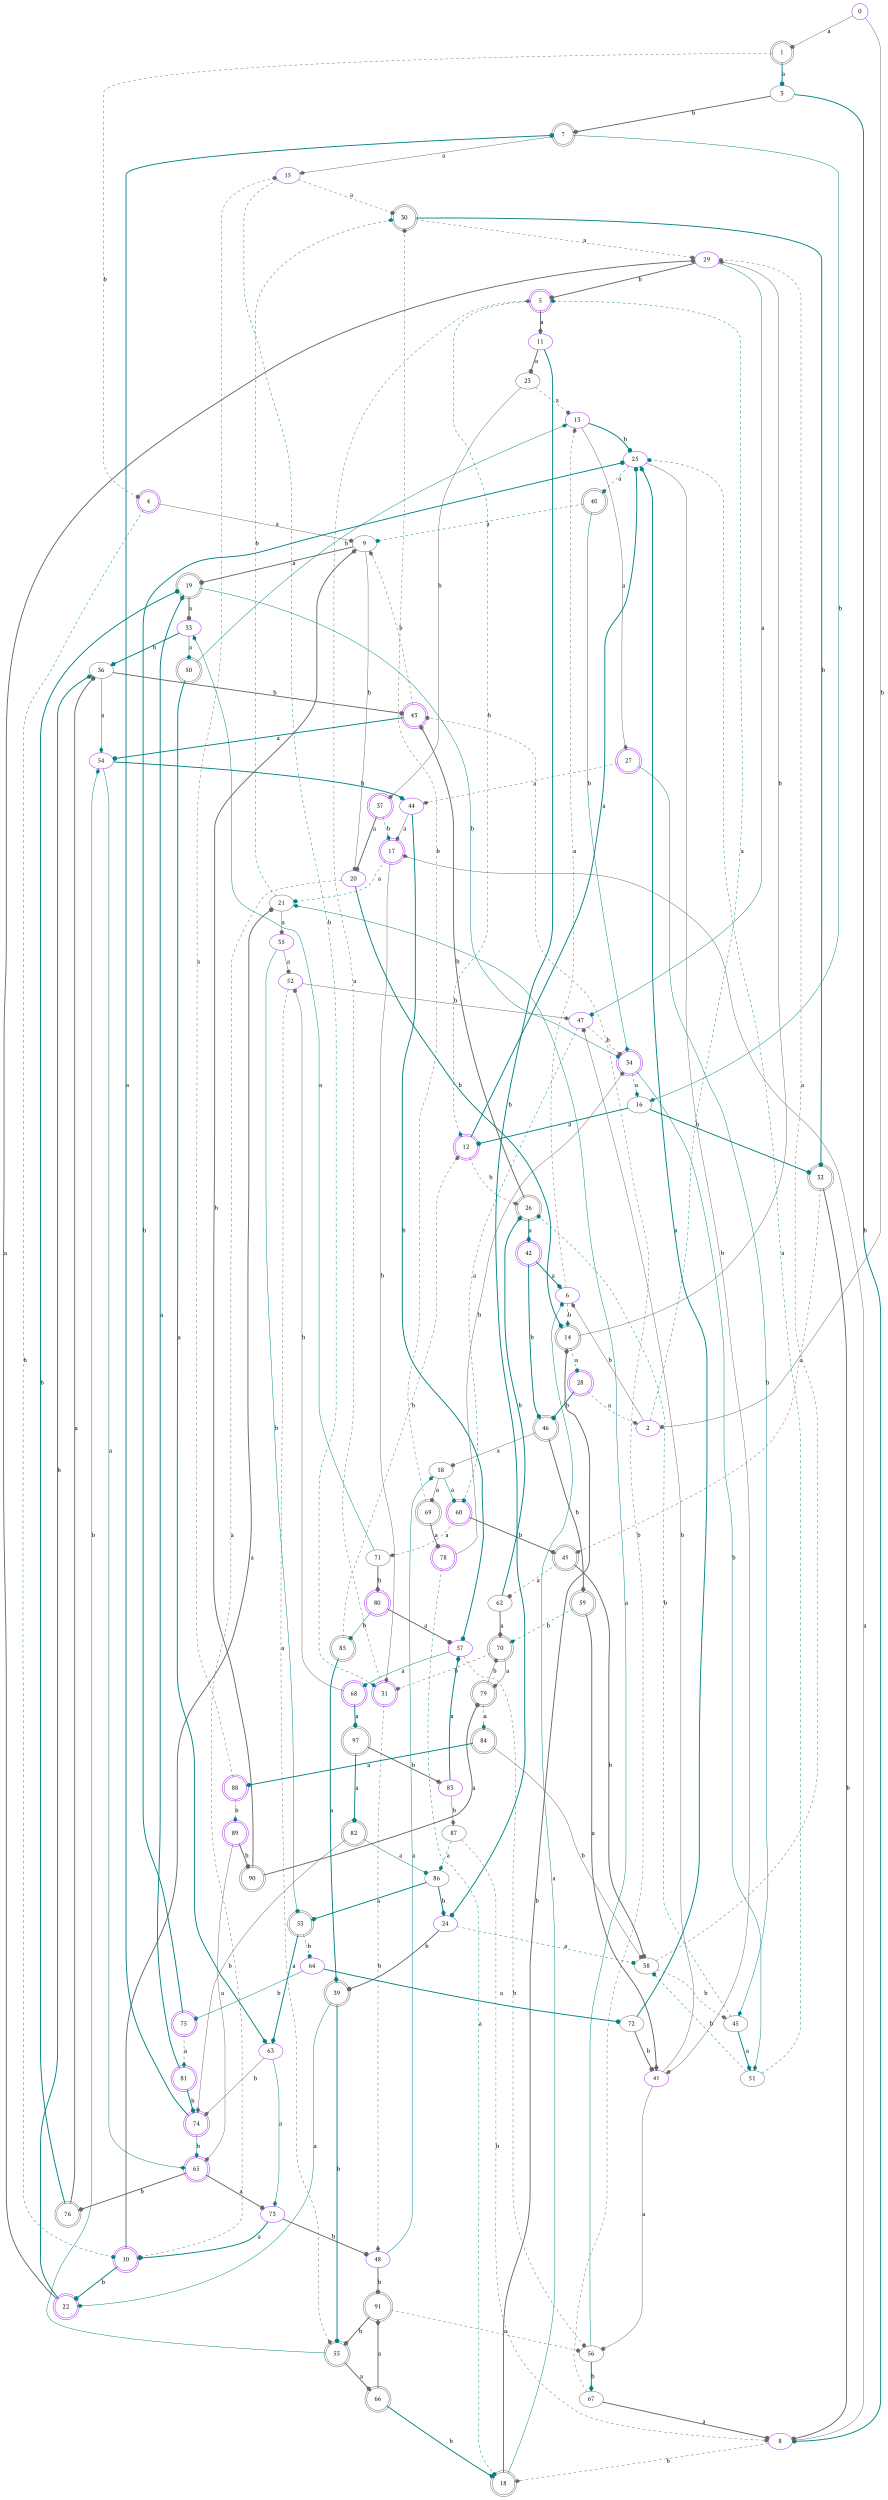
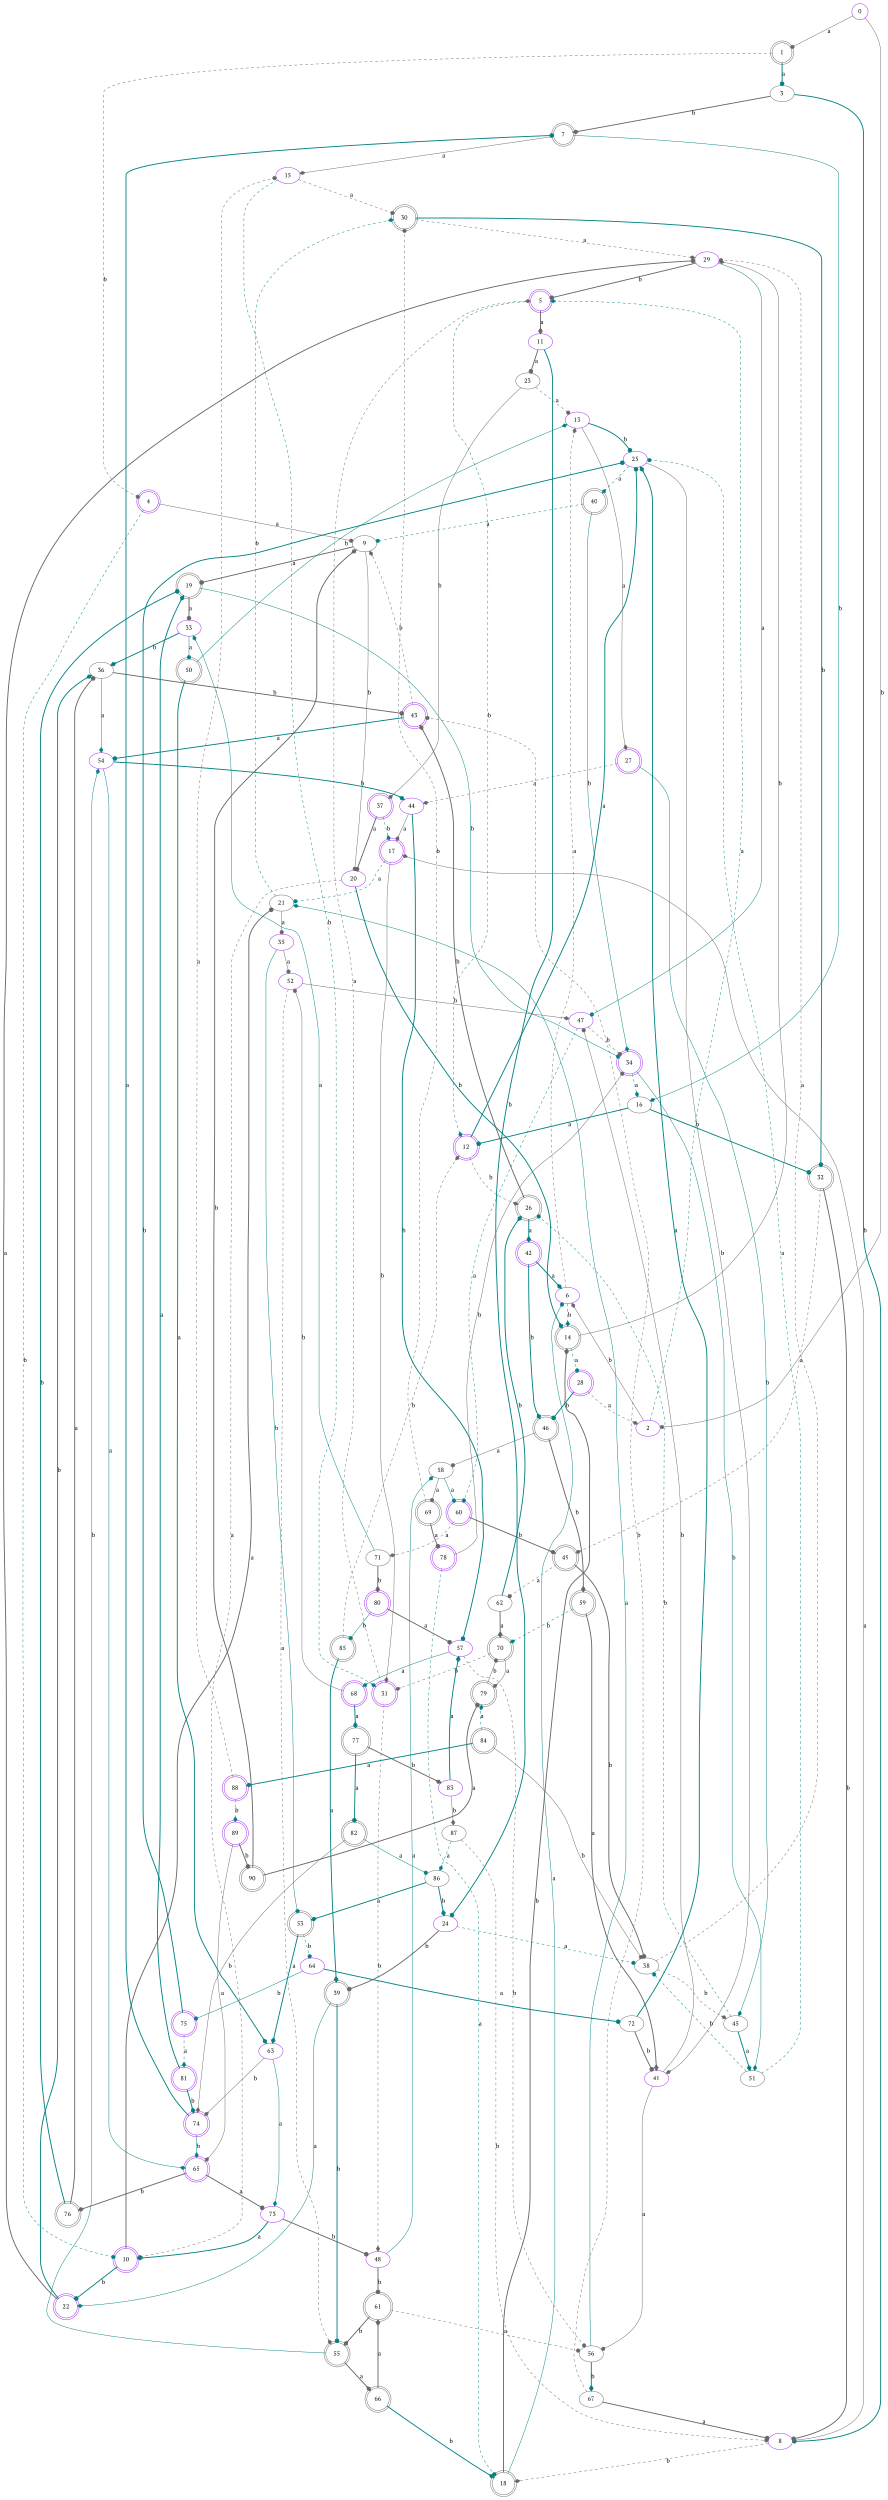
edge "79" -> "84": reversed
node "97": label "97" -> "77"
node "91": label "91" -> "61"
